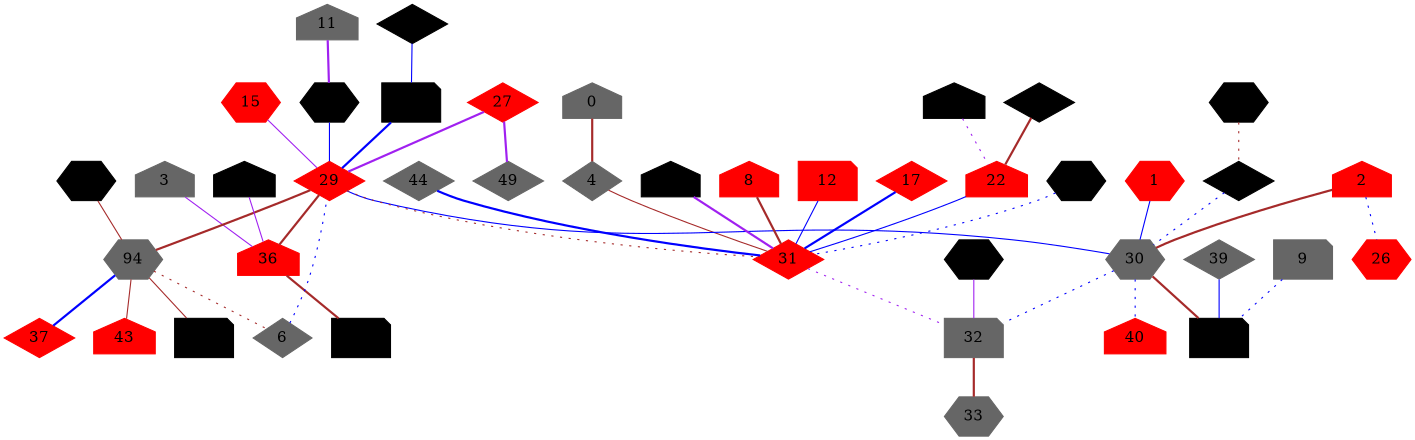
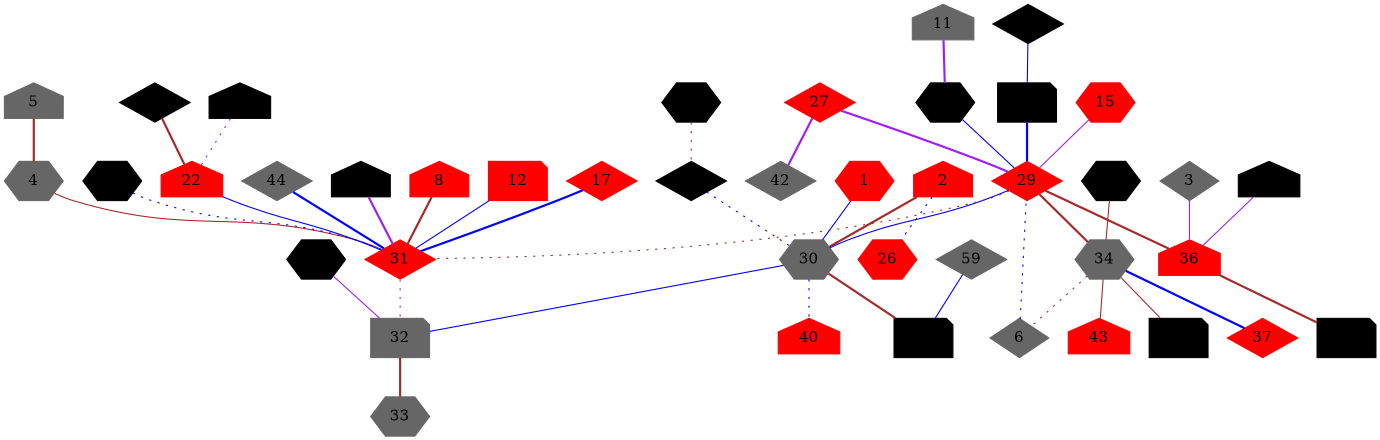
node "0": label "0" -> "5"
node "3": shape house -> diamond
node "49": label "49" -> "42"
node "4": shape diamond -> hexagon
node "94": label "94" -> "34"
node "39": label "39" -> "59"
node "9": removed
edge "30" -- "32": style dotted -> solid
